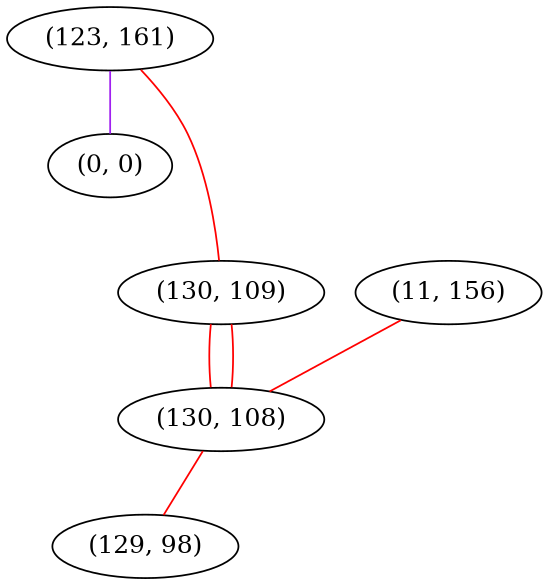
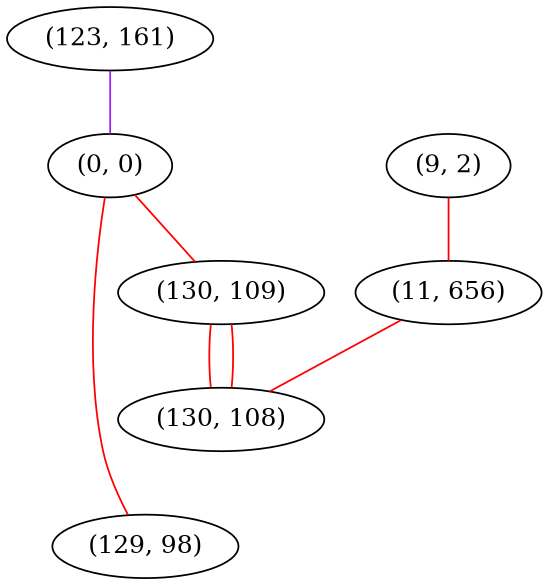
edge "(123, 161)" -- "(130, 109)": now "(0, 0)" -- "(130, 109)"
node "(9, 2)": added
node "(11, 156)": label "(11, 156)" -> "(11, 656)"
edge "(130, 108)" -- "(129, 98)": now "(0, 0)" -- "(129, 98)"
